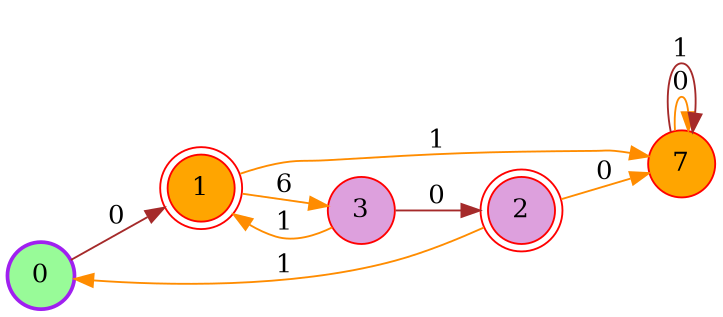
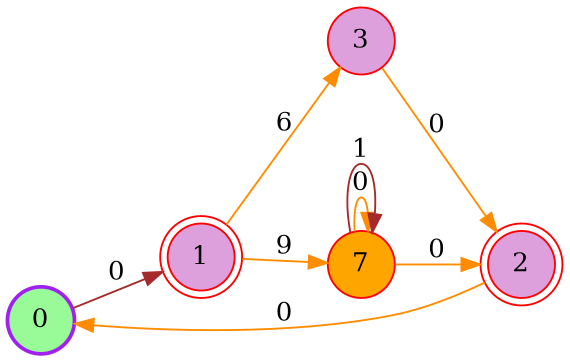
edge "1" -> "7": label "1" -> "9"
node "1": fillcolor orange -> plum
edge "2" -> "7": reversed
edge "3" -> "2": color brown -> darkorange
edge "3" -> "1": removed, label "1"
edge "2" -> "0": label "1" -> "0"
